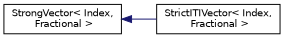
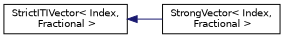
edge "StrictITIVector< Index, Fractional >" -> "StrongVector< Index, Fractional >": reversed
